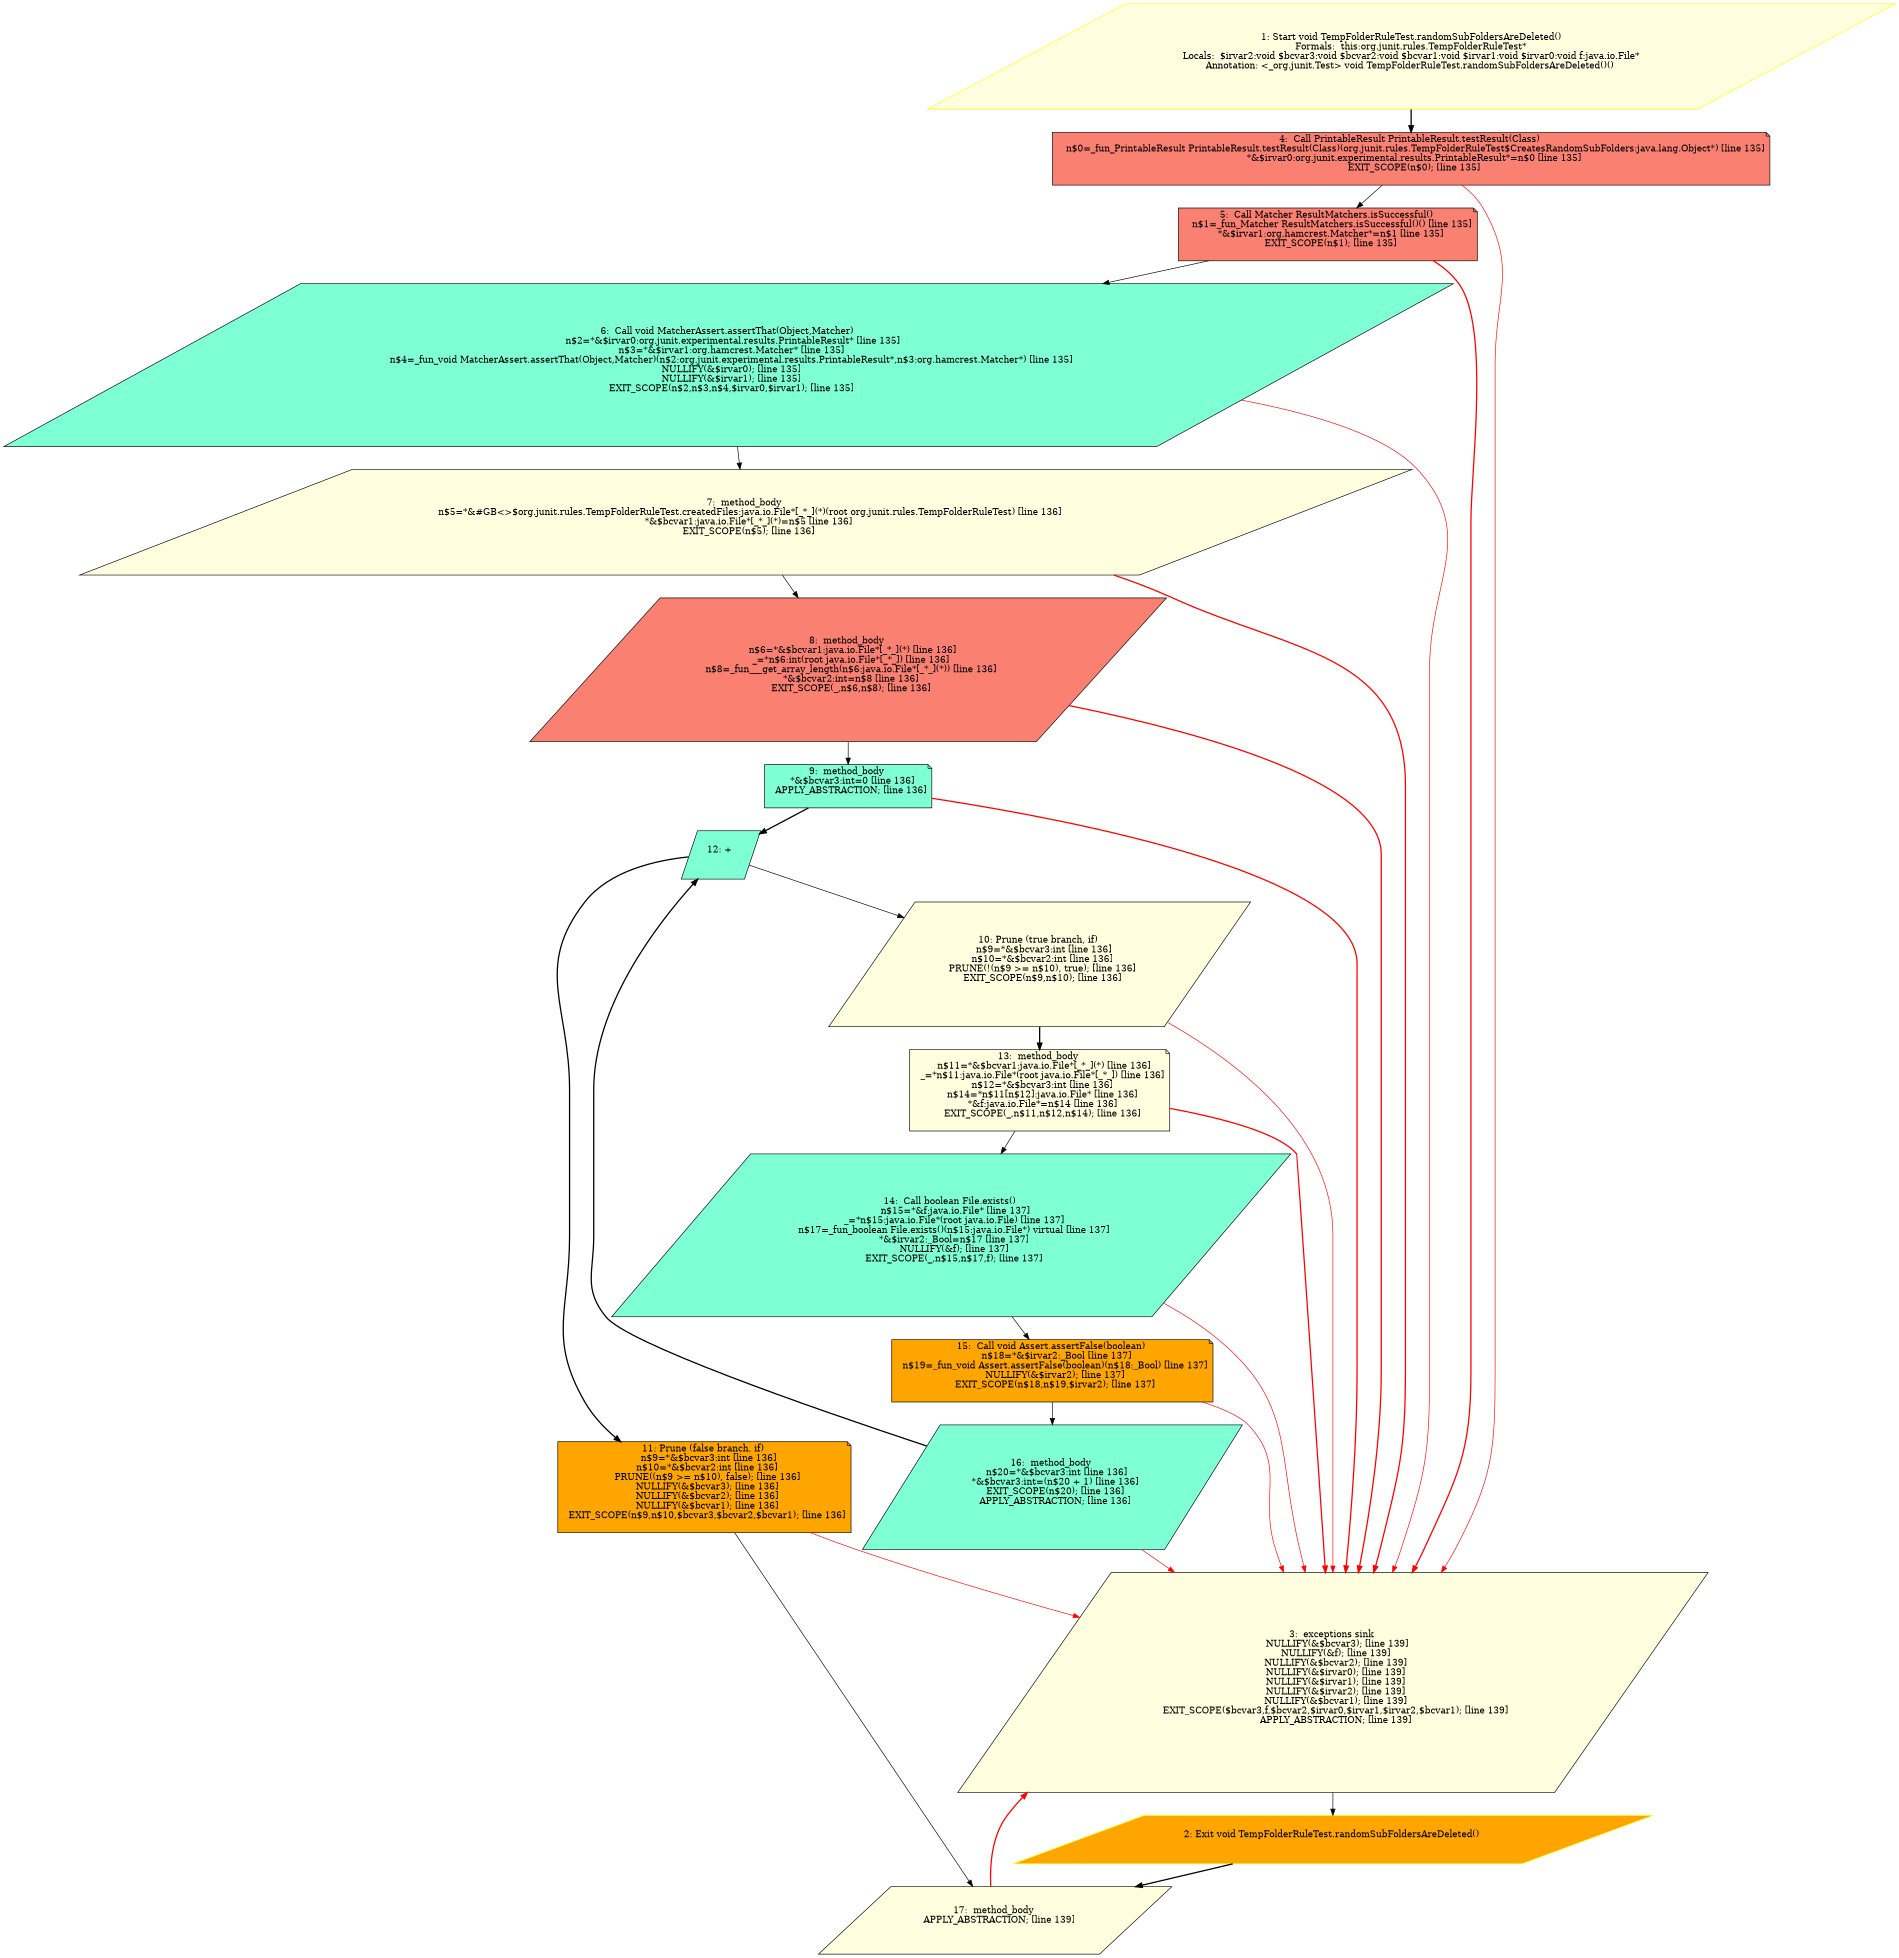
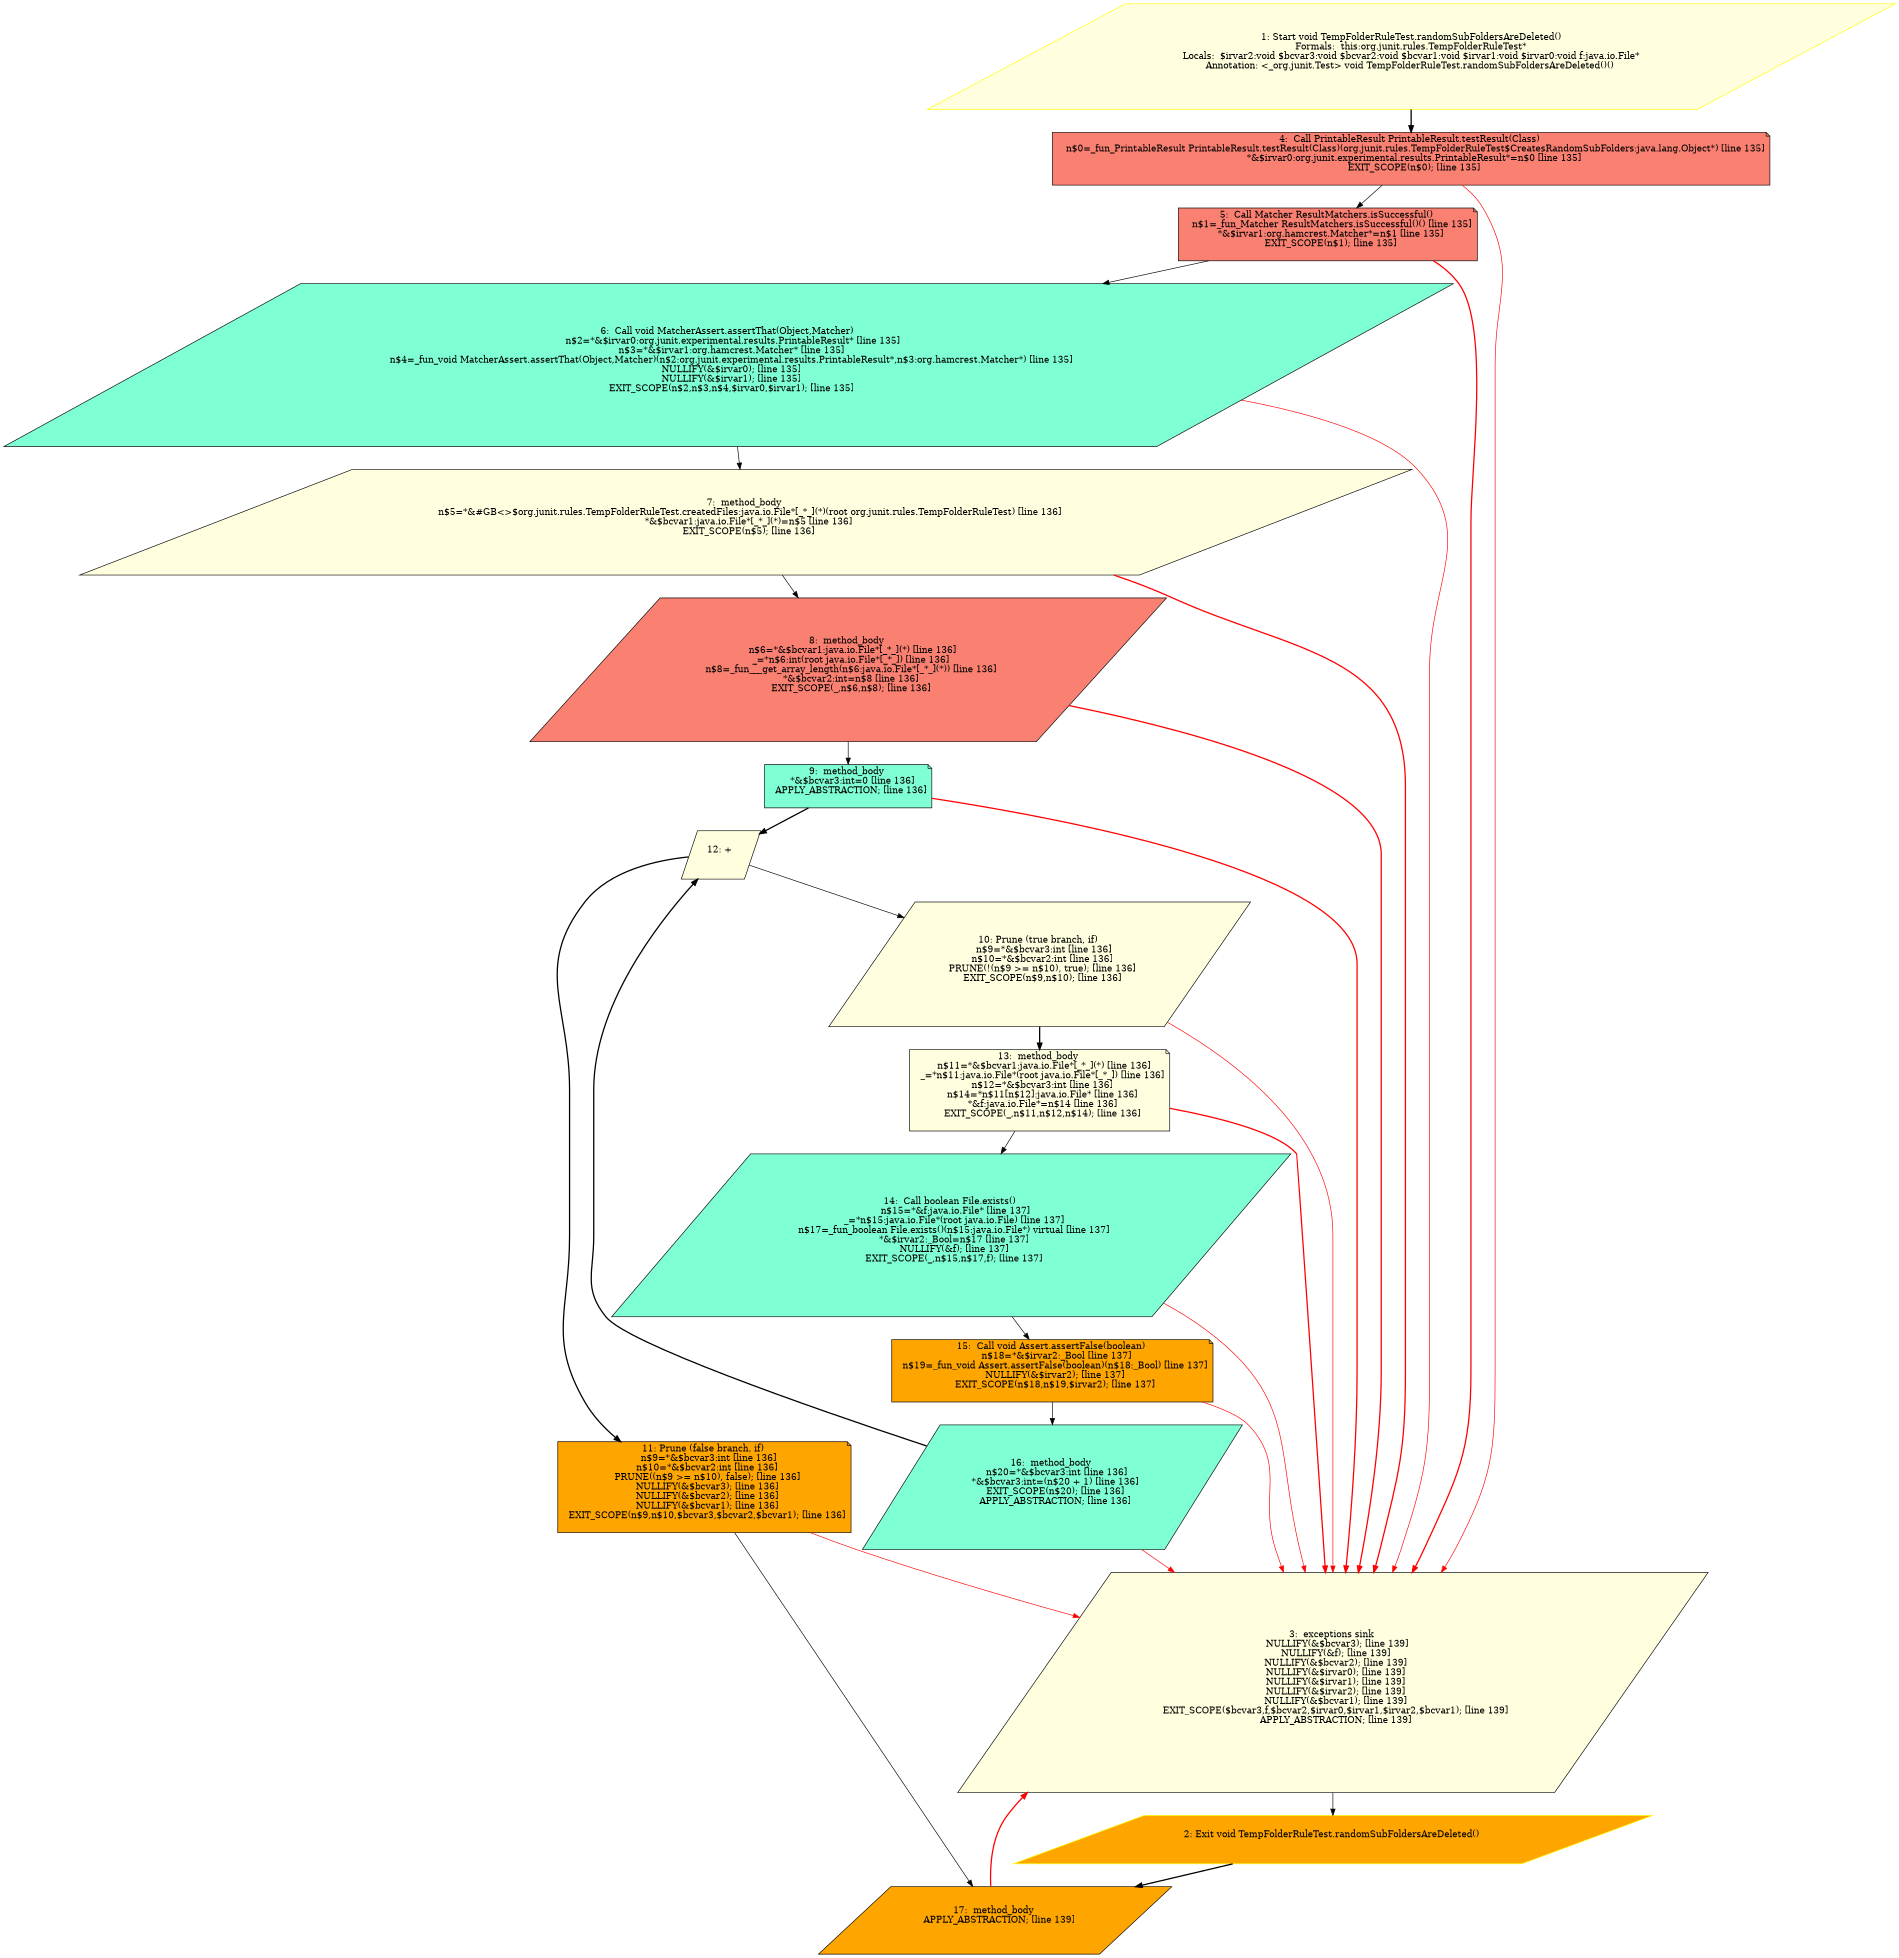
node "12: +": fillcolor aquamarine -> lightyellow
node "17:  method_body APPLY_ABSTRACTION; [line 139]": fillcolor lightyellow -> orange
